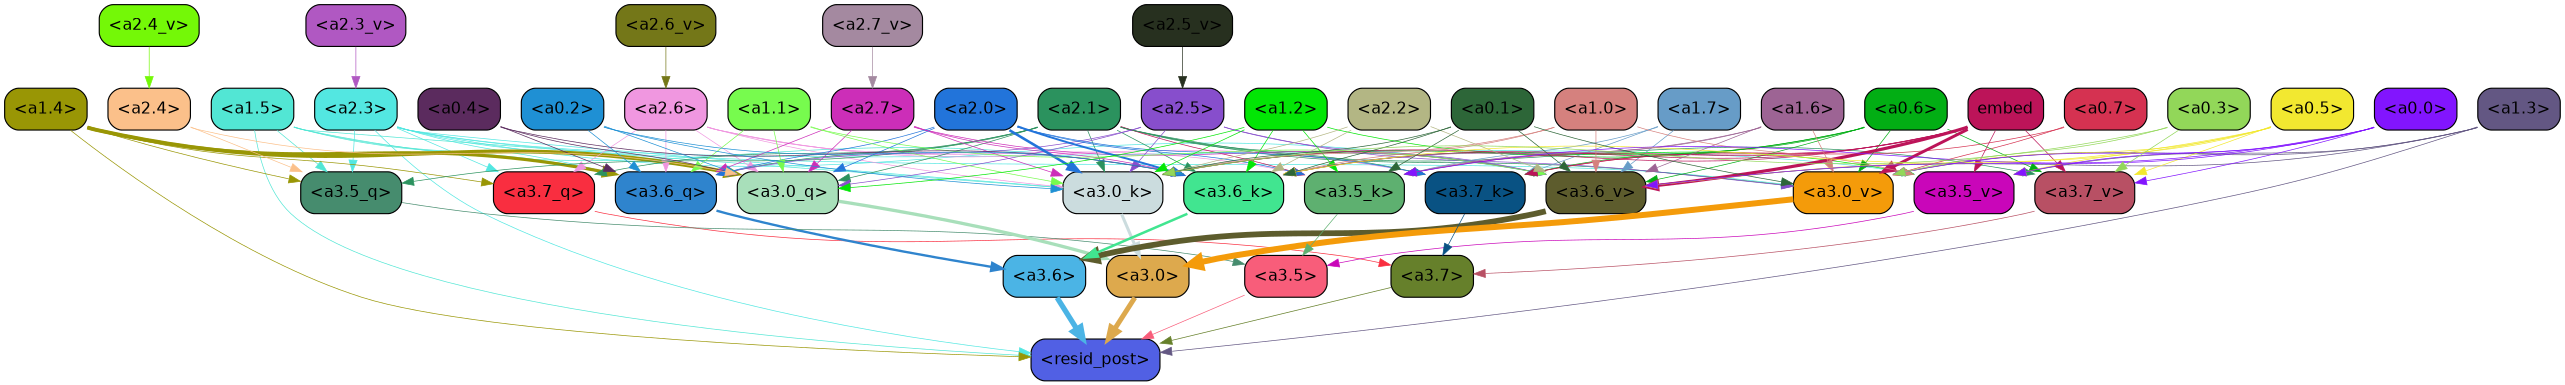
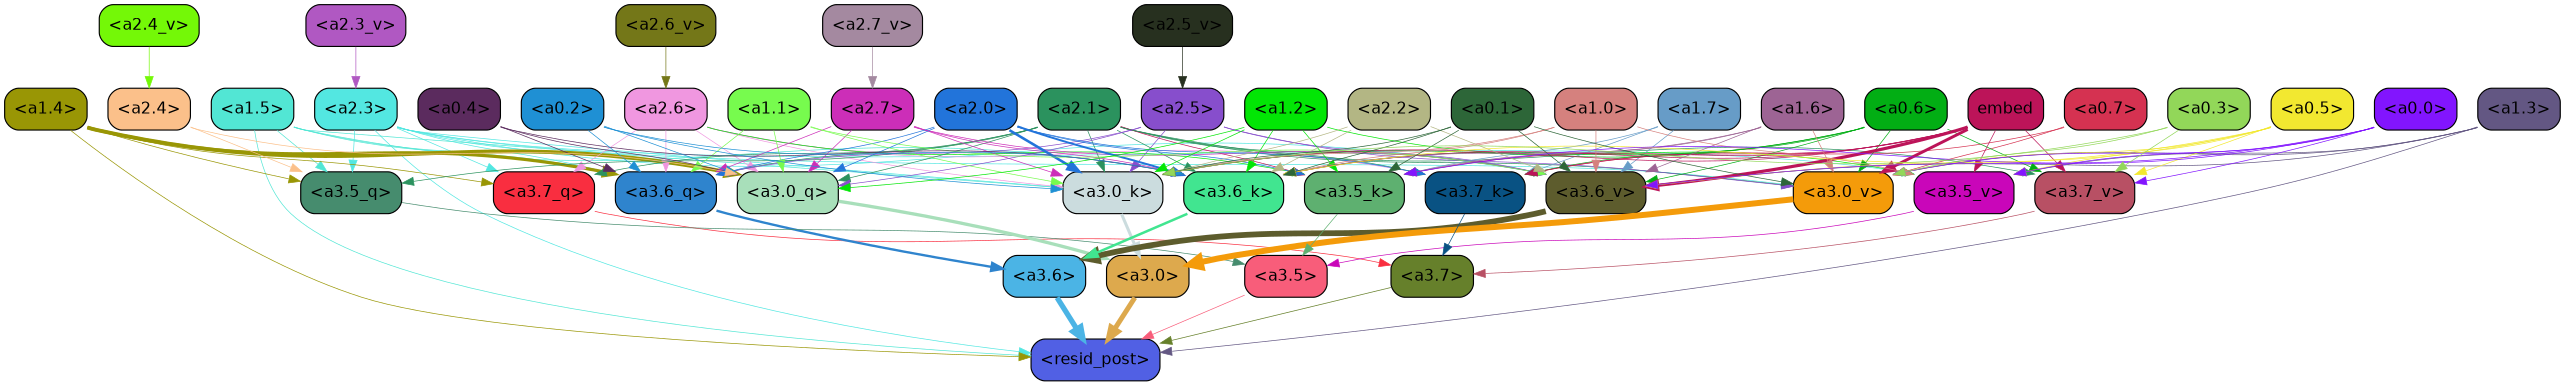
edge "<a2.6>" -> "<a3.5_k>": color #f097e0 -> #02e605
